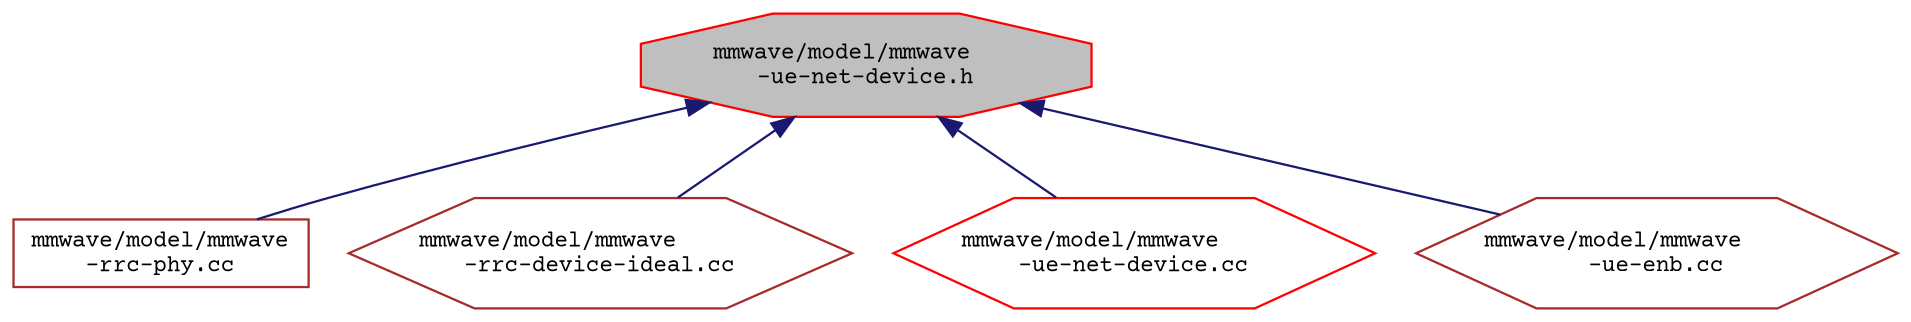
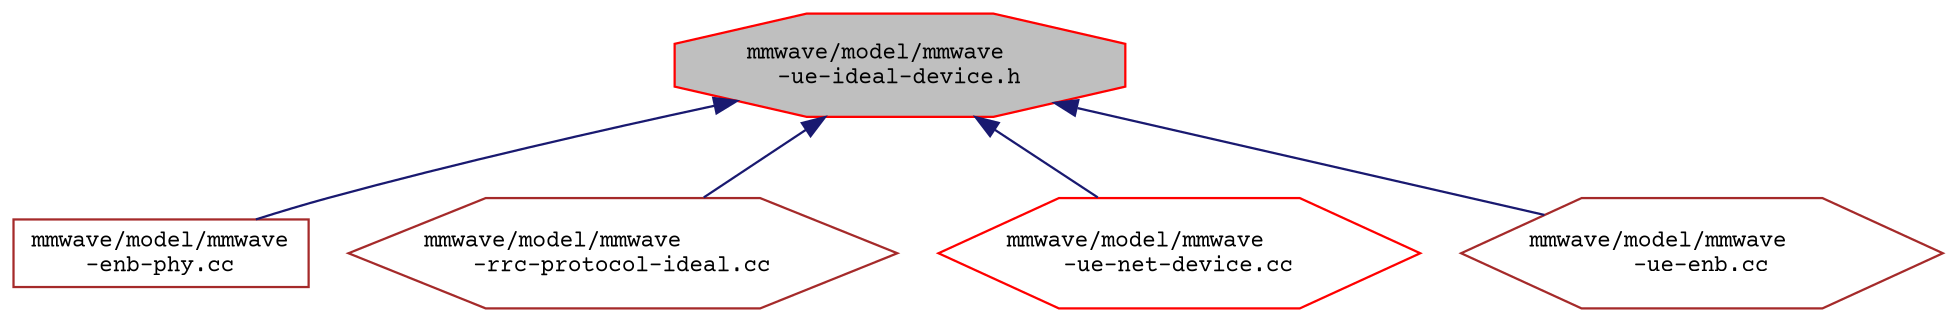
node "mmwave/model/mmwave -ue-net-device.h": label "mmwave/model/mmwave -ue-net-device.h" -> "mmwave/model/mmwave -ue-ideal-device.h"
node "mmwave/model/mmwave -rrc-phy.cc": label "mmwave/model/mmwave -rrc-phy.cc" -> "mmwave/model/mmwave -enb-phy.cc"
node "mmwave/model/mmwave -rrc-device-ideal.cc": label "mmwave/model/mmwave -rrc-device-ideal.cc" -> "mmwave/model/mmwave -rrc-protocol-ideal.cc"
